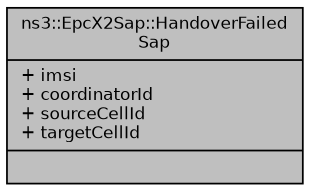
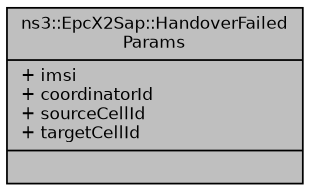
node "ns3::EpcX2Sap::HandoverFailed": text "Sap" -> "Params"
